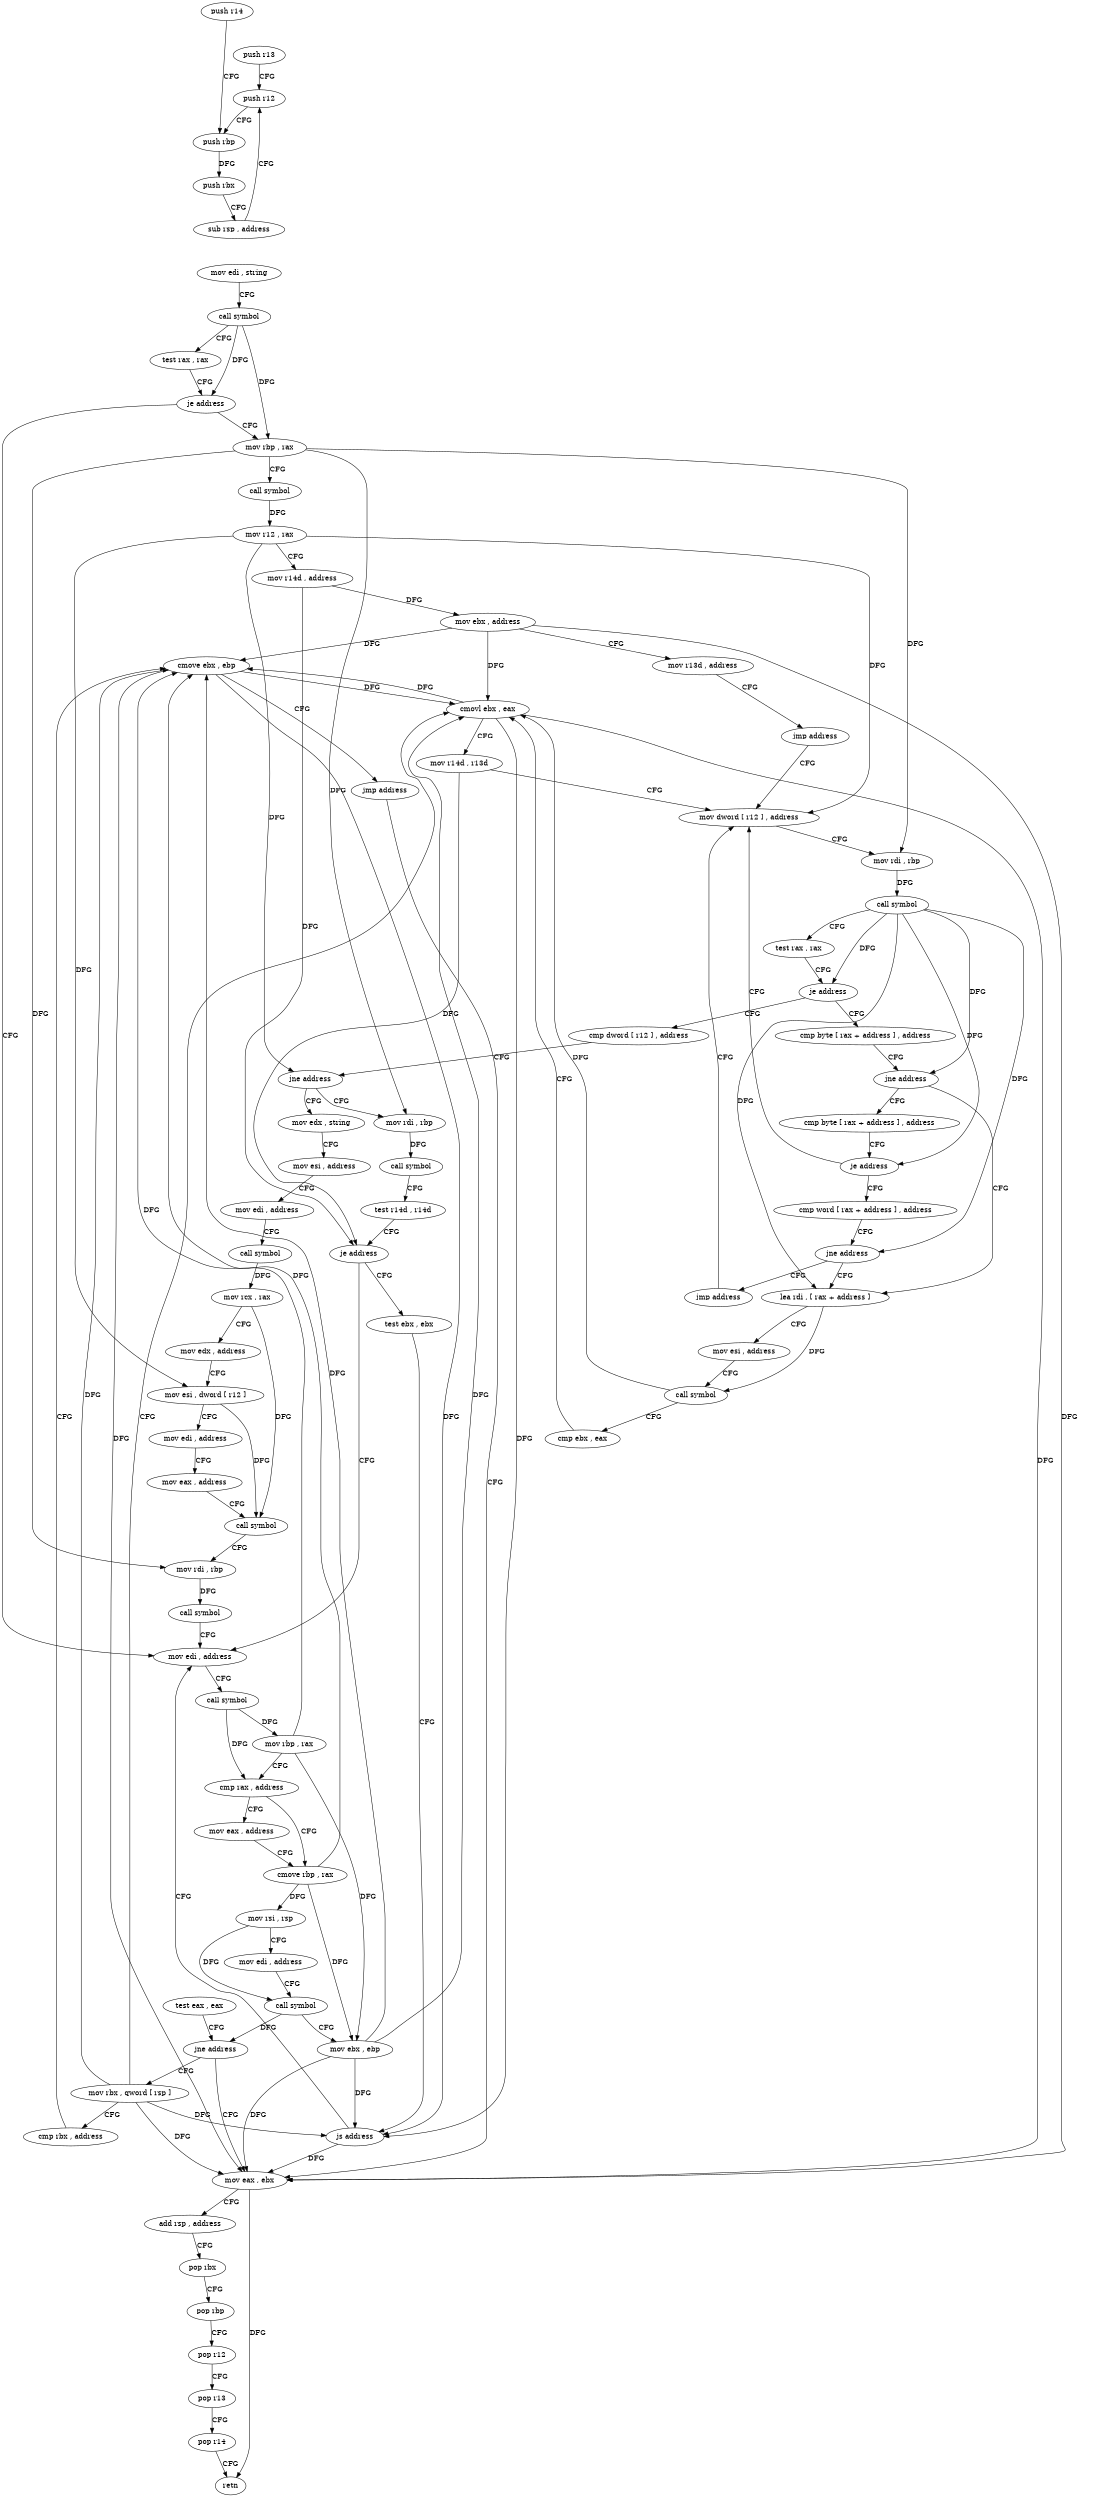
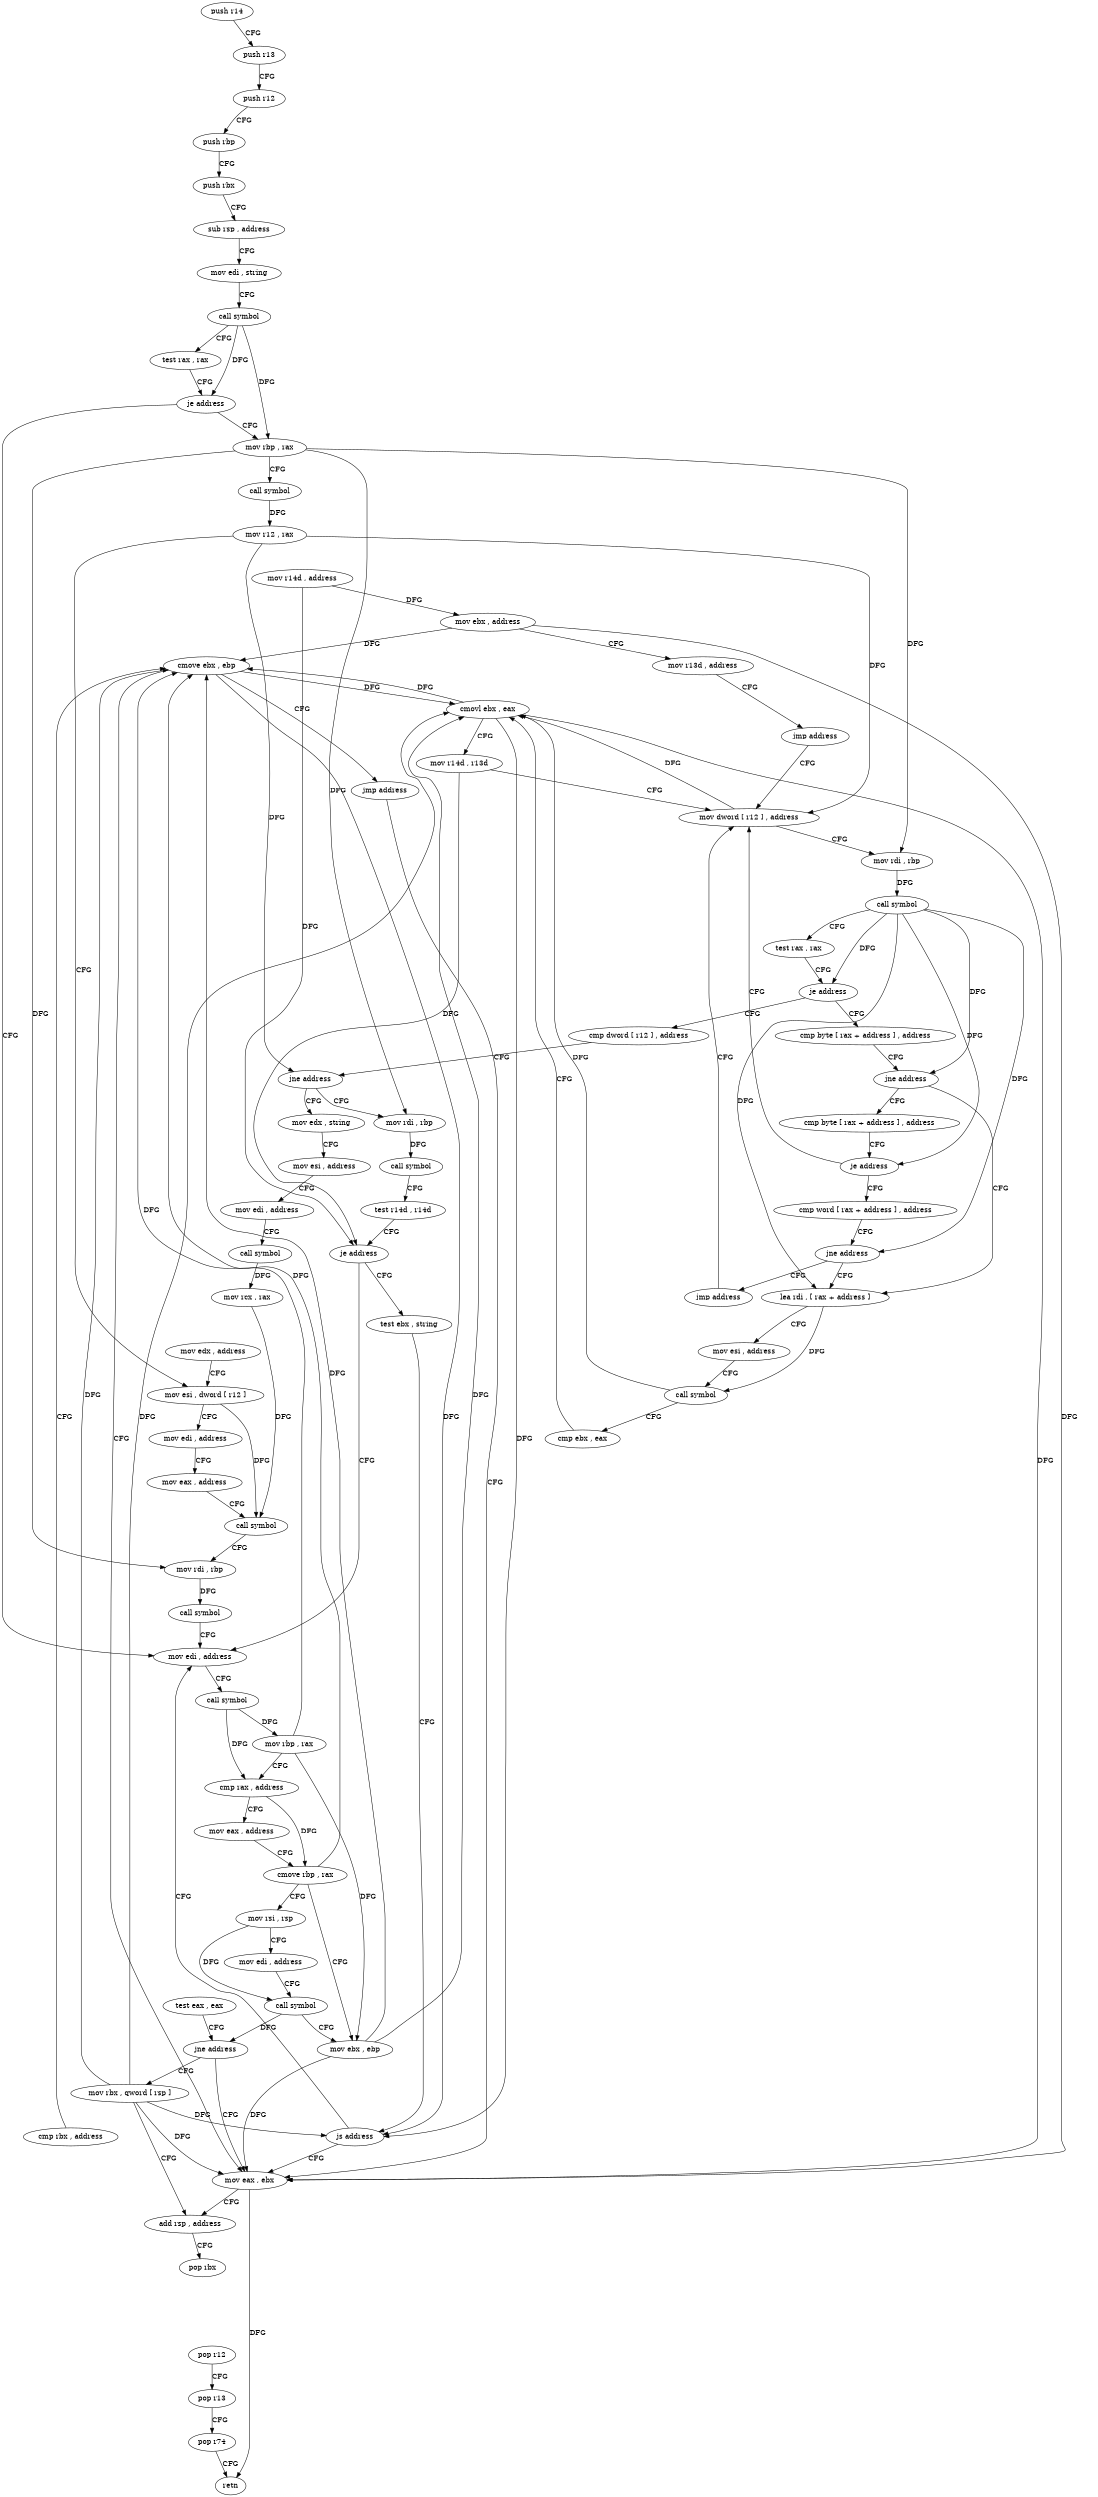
edge "push r14" -> "push rbp": now "push r14" -> "push r13"
edge "push rbp" -> "push rbx": label "DFG" -> "CFG"
edge "sub rsp , address" -> "push r12": now "sub rsp , address" -> "mov edi , string"
edge "mov r12 , rax" -> "mov r14d , address": removed, label "CFG"
edge "mov ebx , address" -> "cmovl ebx , eax": now "mov dword [ r12 ] , address" -> "cmovl ebx , eax"
edge "mov r12 , rax" -> "mov esi , dword [ r12 ]": label "DFG" -> "CFG"
edge "mov rcx , rax" -> "mov edx , address": removed, label "CFG"
node "test ebx , ebx": label "test ebx , ebx" -> "test ebx , string"
edge "mov rbx , qword [ rsp ]" -> "cmovl ebx , eax": label "CFG" -> "DFG"
edge "cmove ebx , ebp" -> "mov eax , ebx": label "DFG" -> "CFG"
edge "cmp rax , address" -> "cmove rbp , rax": label "CFG" -> "DFG"
edge "cmove rbp , rax" -> "mov rsi , rsp": label "DFG" -> "CFG"
edge "cmove rbp , rax" -> "mov ebx , ebp": label "DFG" -> "CFG"
edge "mov ebx , ebp" -> "js address": removed, label "DFG"
edge "mov rbx , qword [ rsp ]" -> "cmp rbx , address": now "mov rbx , qword [ rsp ]" -> "add rsp , address"
edge "js address" -> "mov eax , ebx": label "DFG" -> "CFG"
node "pop rbp": removed
node "pop r14": label "pop r14" -> "pop r74"
